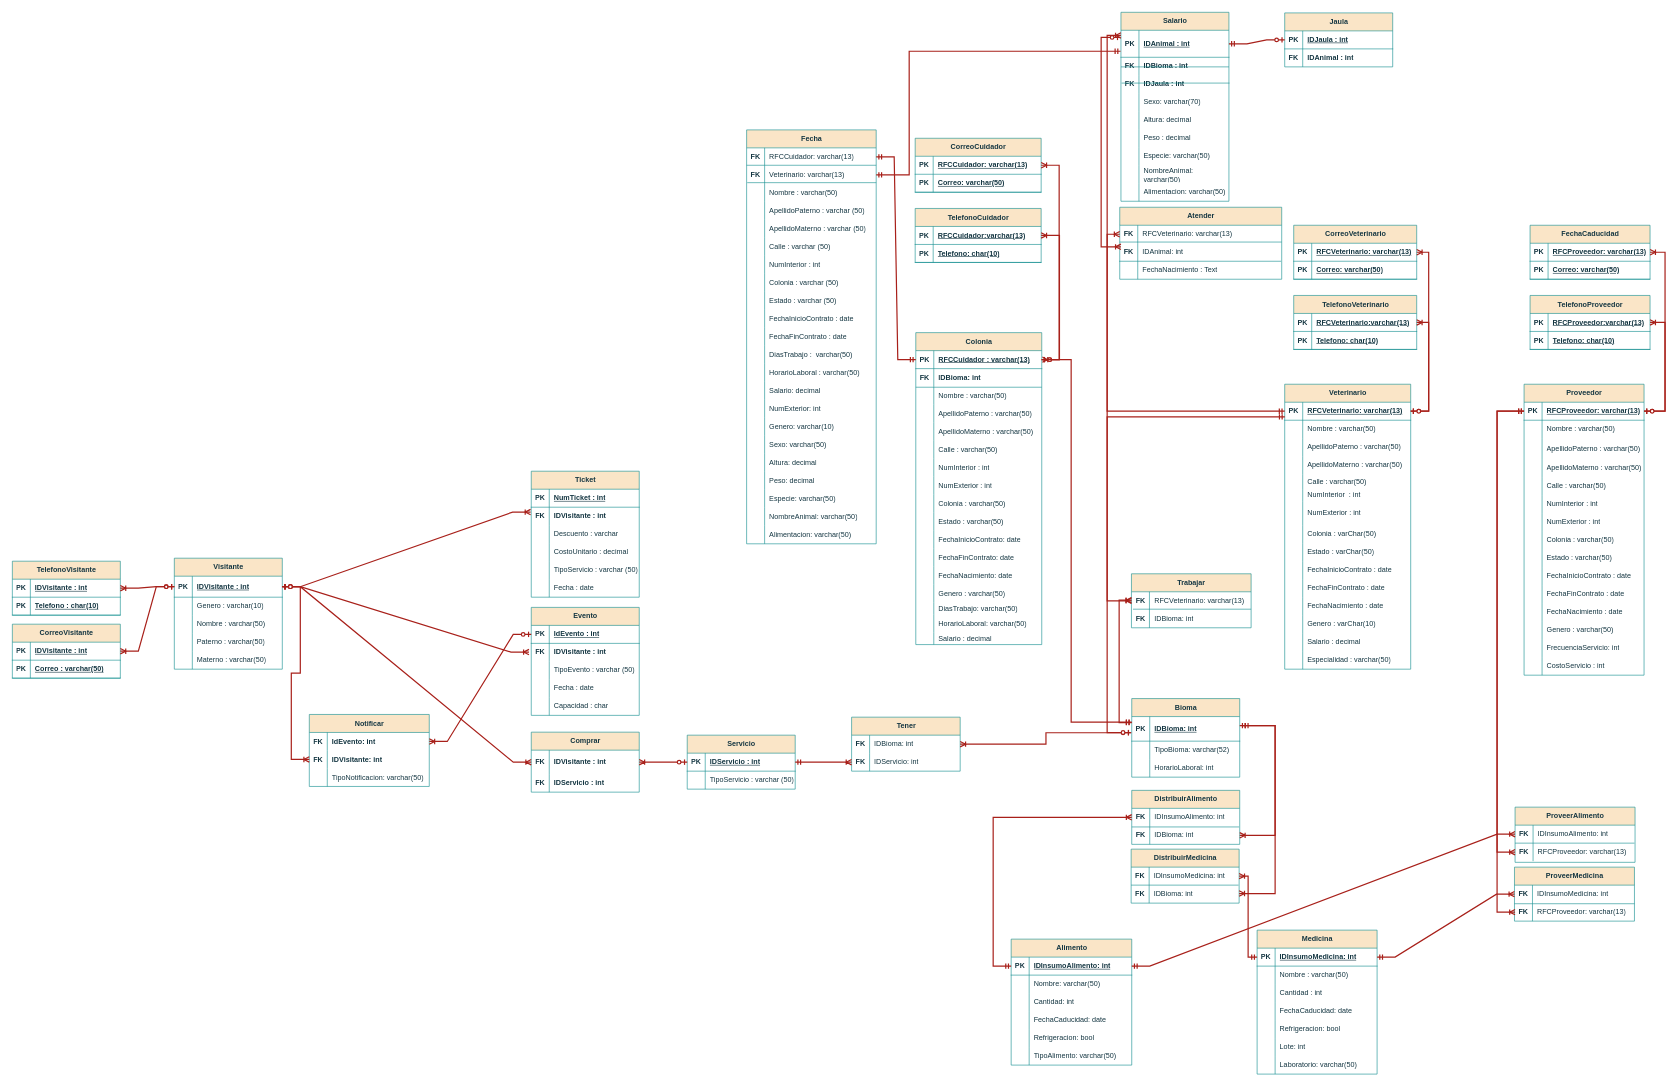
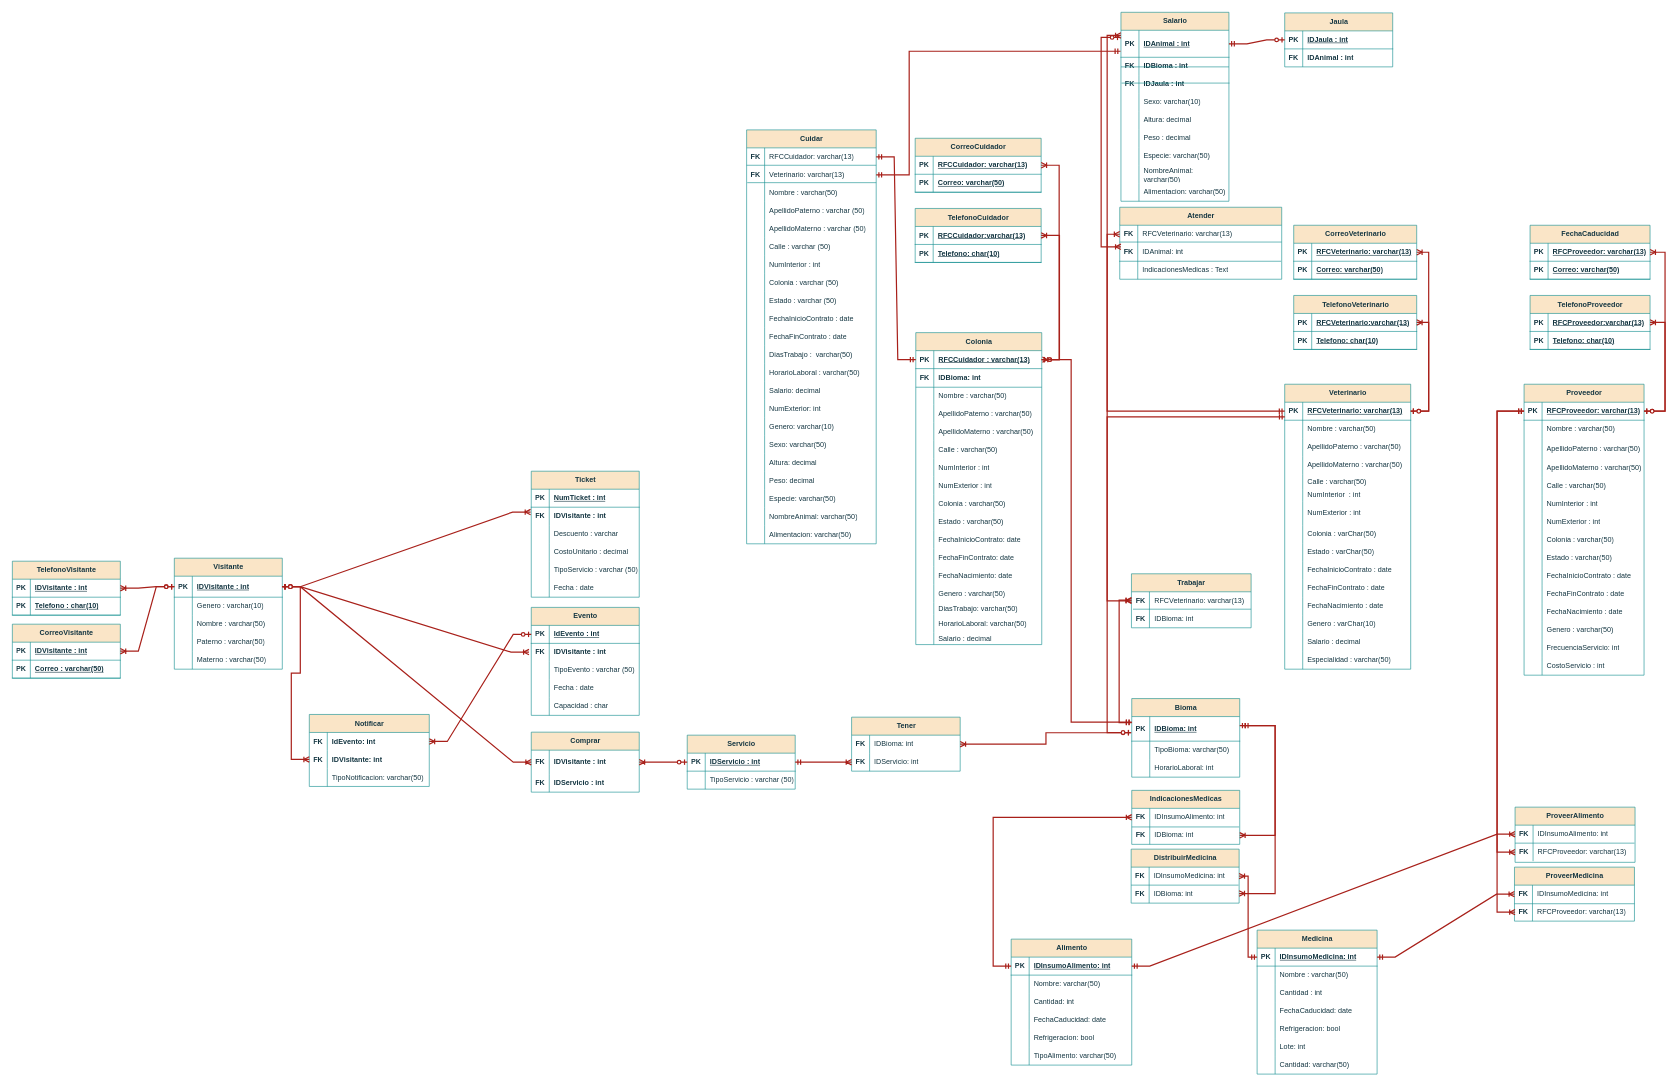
node "Sexo: varchar(70)": label "Sexo: varchar(70)" -> "Sexo: varchar(10)"
node "Fecha": label "Fecha" -> "Cuidar"
node "FechaNacimiento : Text": label "FechaNacimiento : Text" -> "IndicacionesMedicas : Text"
node "TipoBioma: varchar(52)": label "TipoBioma: varchar(52)" -> "TipoBioma: varchar(50)"
node "DistribuirAlimento": label "DistribuirAlimento" -> "IndicacionesMedicas"
node "Laboratorio: varchar(50)": label "Laboratorio: varchar(50)" -> "Cantidad: varchar(50)"
